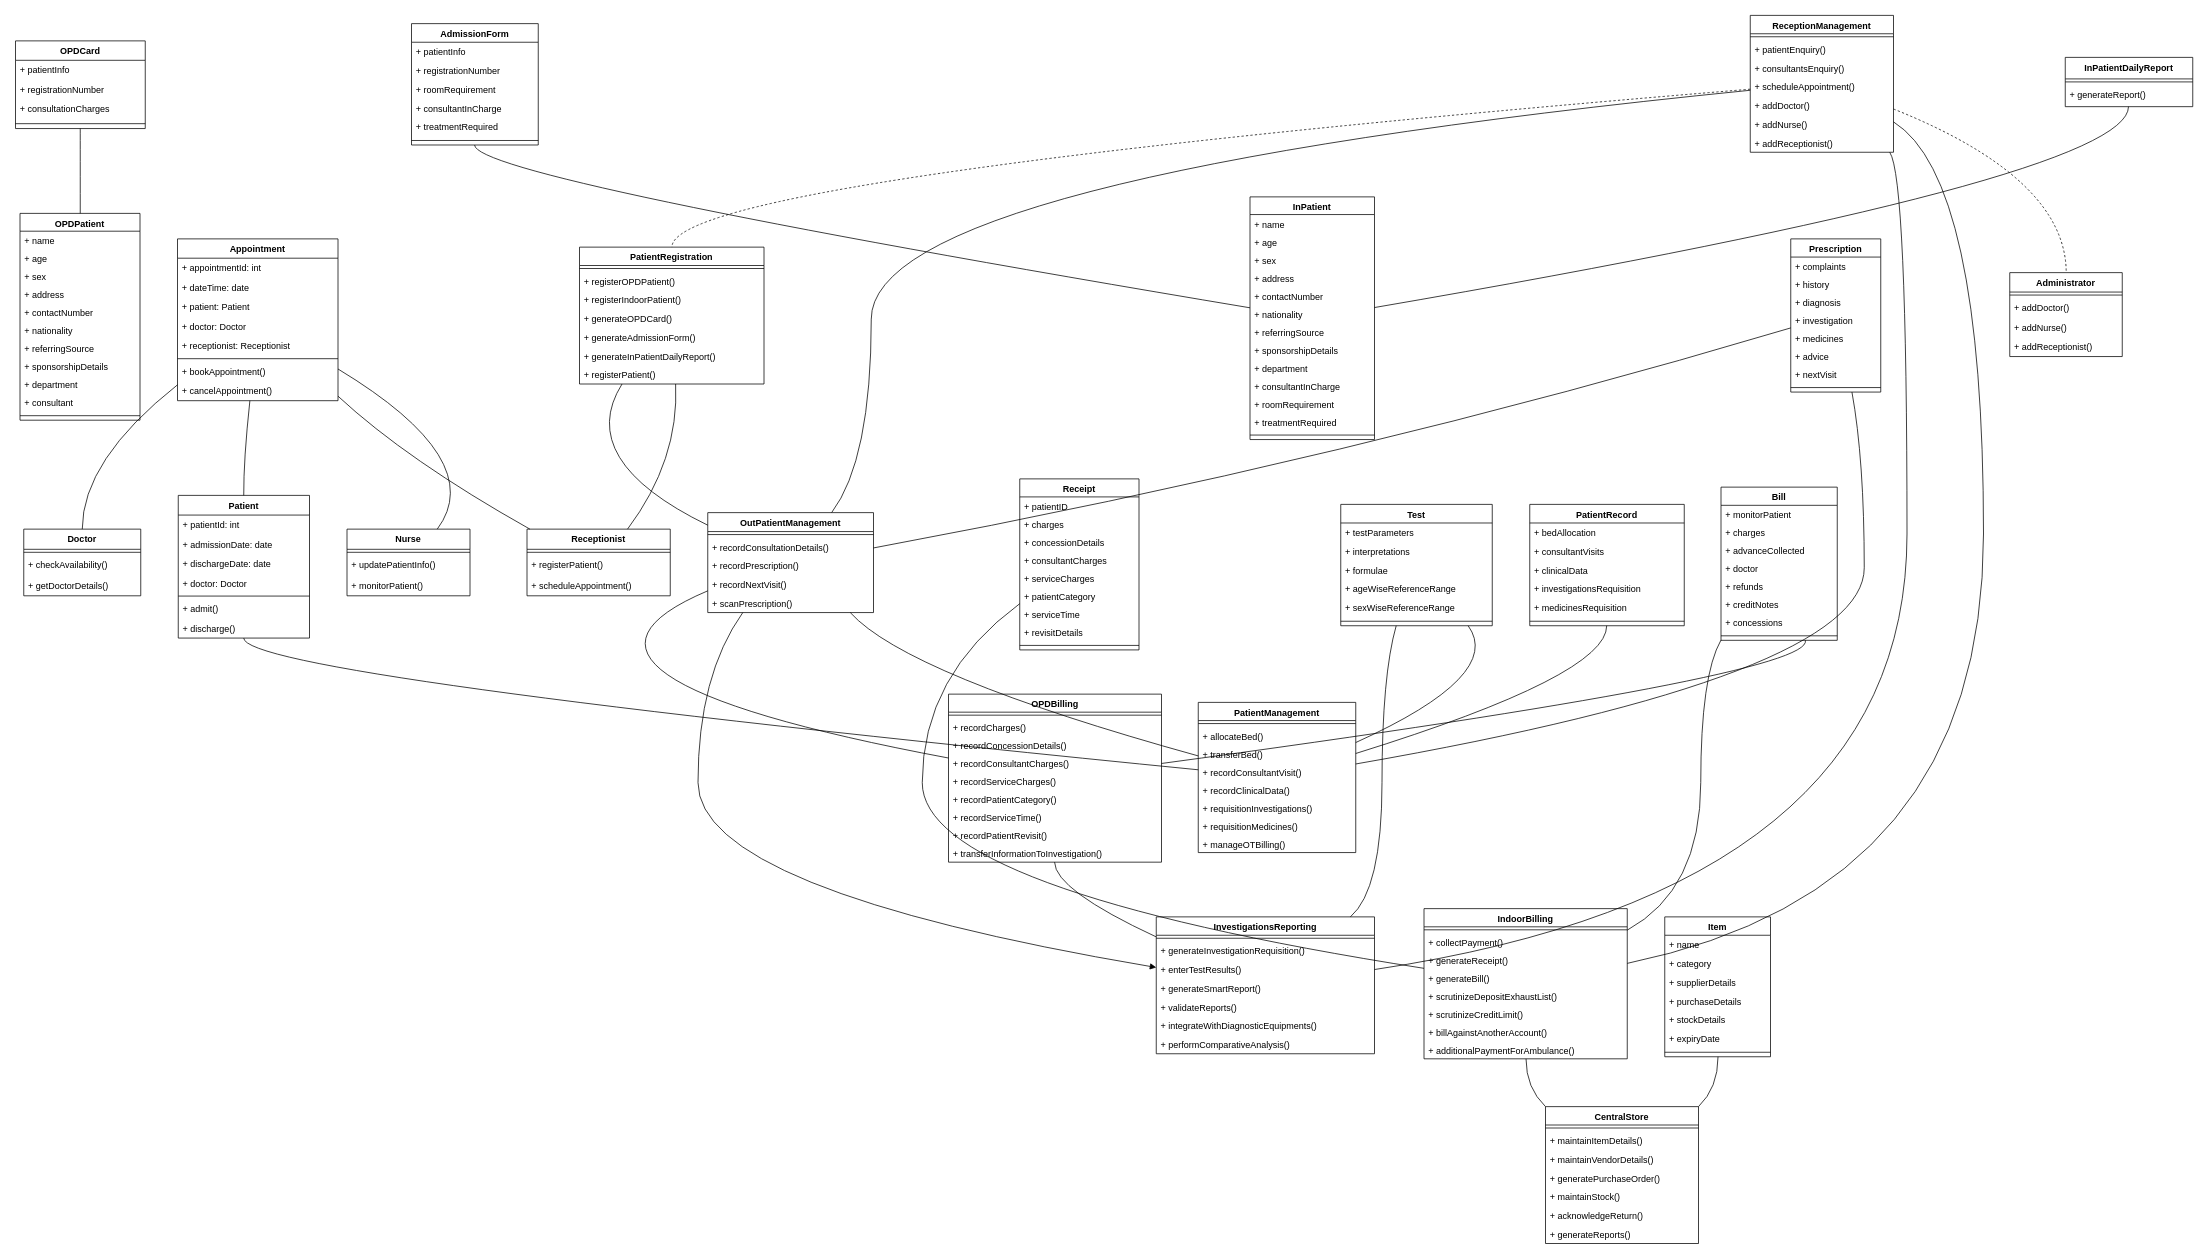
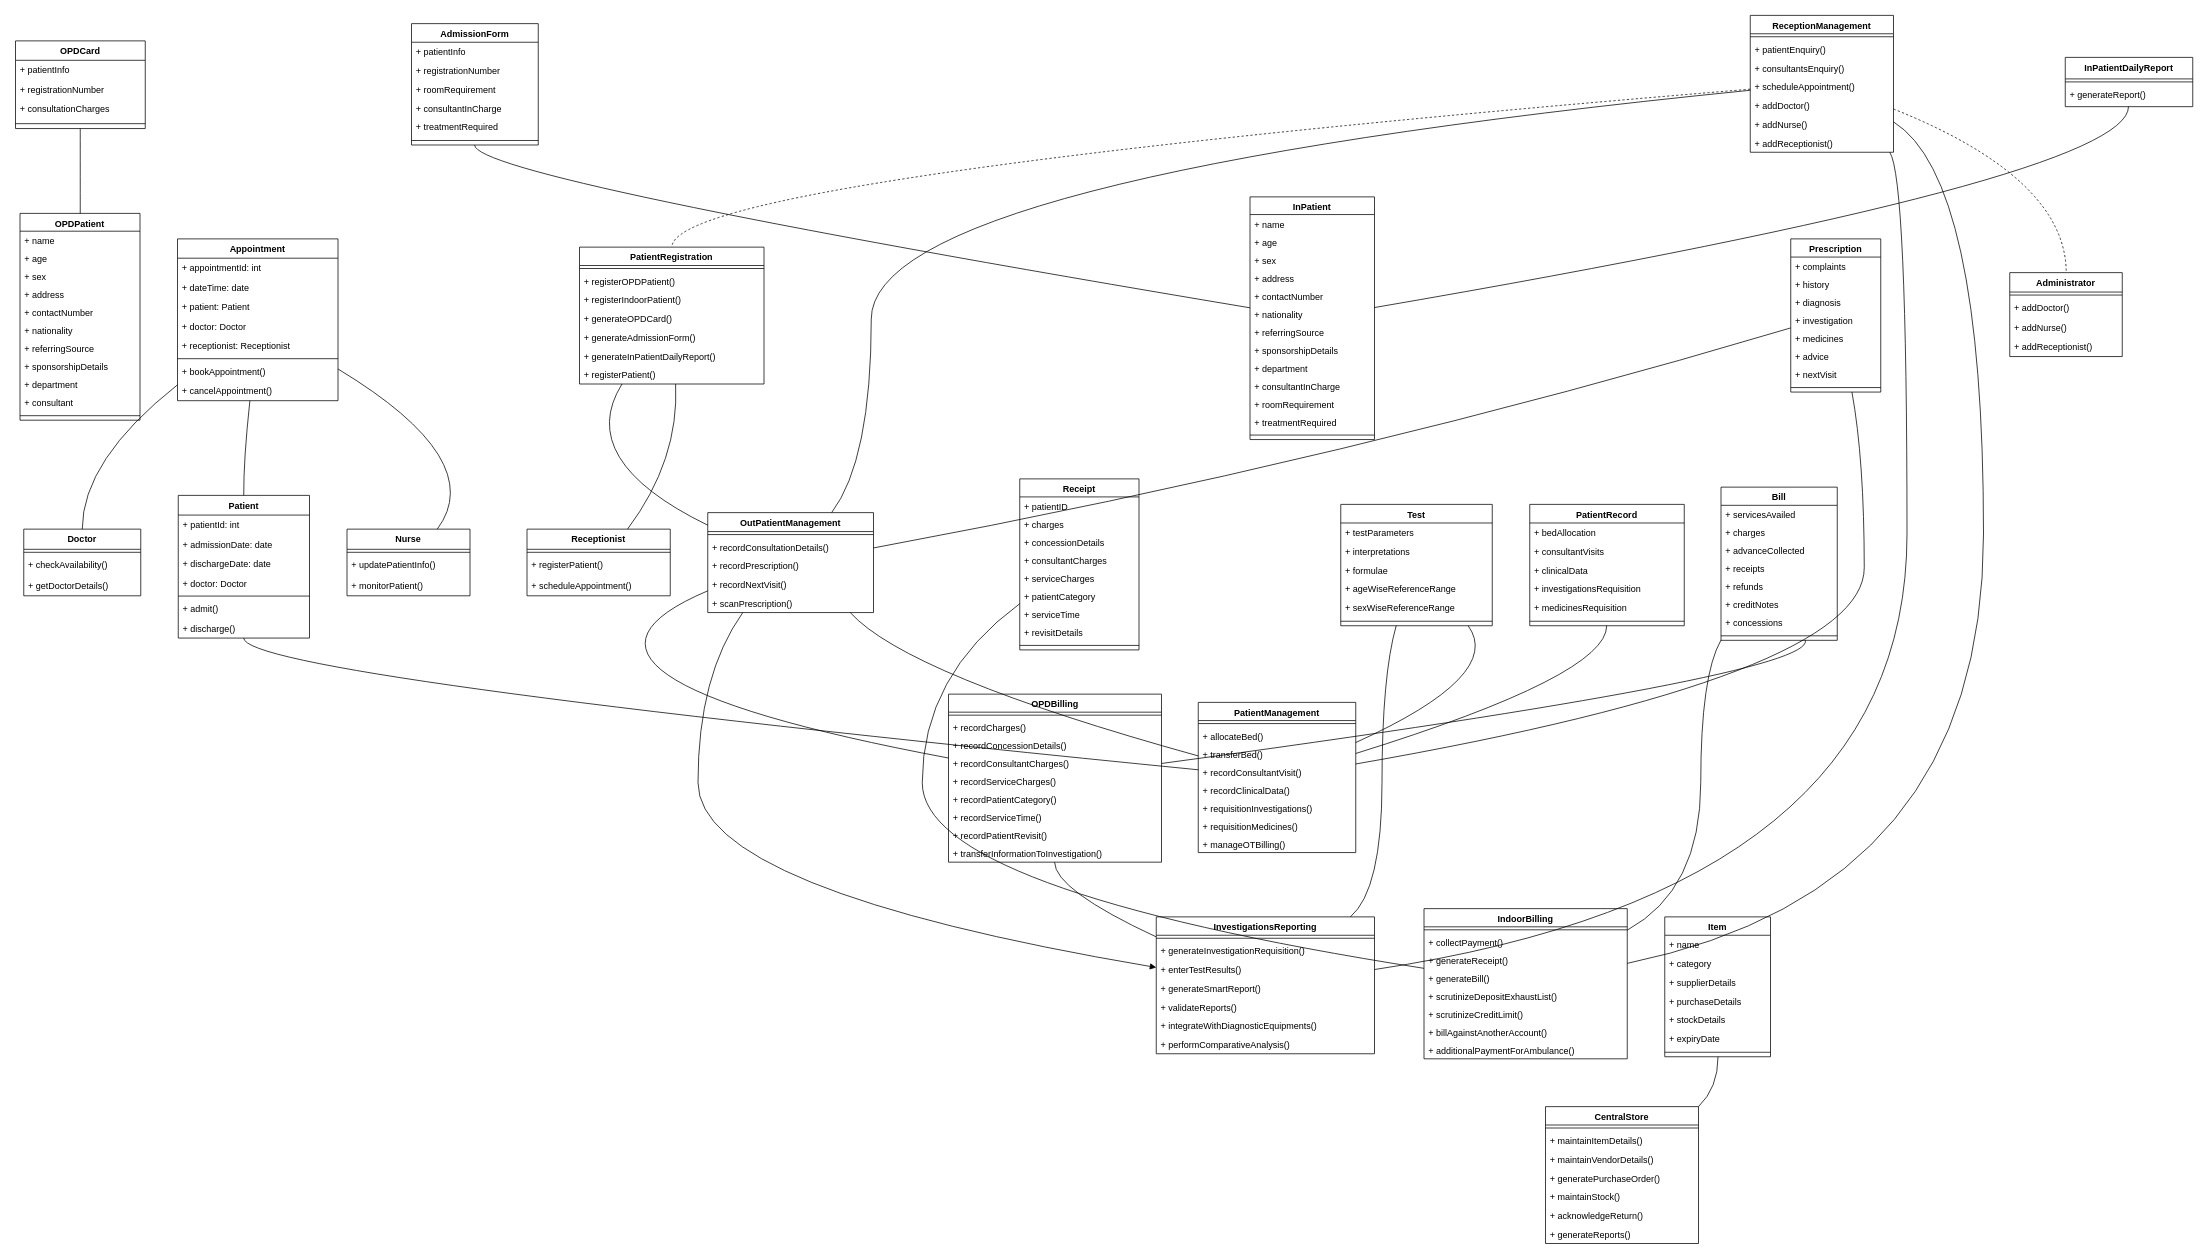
edge "Appointment" -- "Receptionist": removed
node "+ monitorPatient": label "+ monitorPatient" -> "+ servicesAvailed"
node "+ doctor": label "+ doctor" -> "+ receipts"
edge "IndoorBilling" -- "CentralStore": removed
